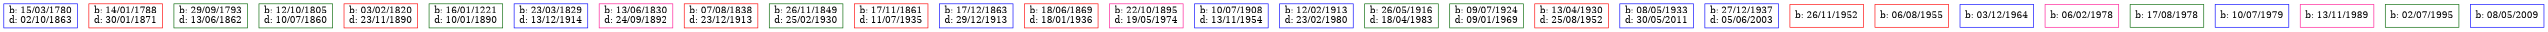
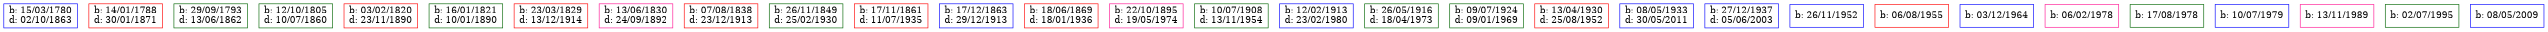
node "b: 16/01/1221 d: 10/01/1890": label "b: 16/01/1221 d: 10/01/1890" -> "b: 16/01/1821 d: 10/01/1890"
node "b: 23/03/1829 d: 13/12/1914": color blue -> red
node "b: 10/07/1908 d: 13/11/1954": color blue -> darkgreen
node "b: 26/05/1916 d: 18/04/1983": label "b: 26/05/1916 d: 18/04/1983" -> "b: 26/05/1916 d: 18/04/1973"
node "b: 26/11/1952": color red -> blue
